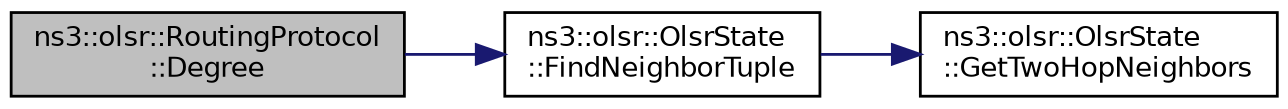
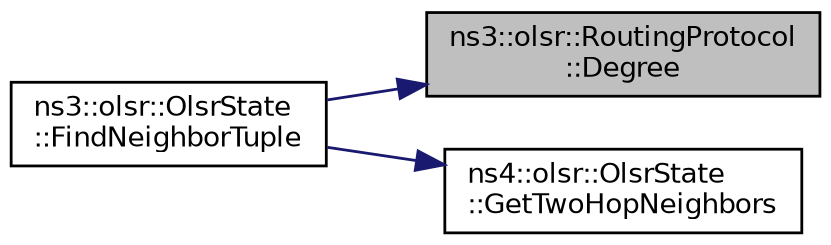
edge "ns3::olsr::RoutingProtocol ::Degree" -> "ns3::olsr::OlsrState ::FindNeighborTuple": reversed
node "ns3::olsr::OlsrState ::GetTwoHopNeighbors": label "ns3::olsr::OlsrState ::GetTwoHopNeighbors" -> "ns4::olsr::OlsrState ::GetTwoHopNeighbors"
